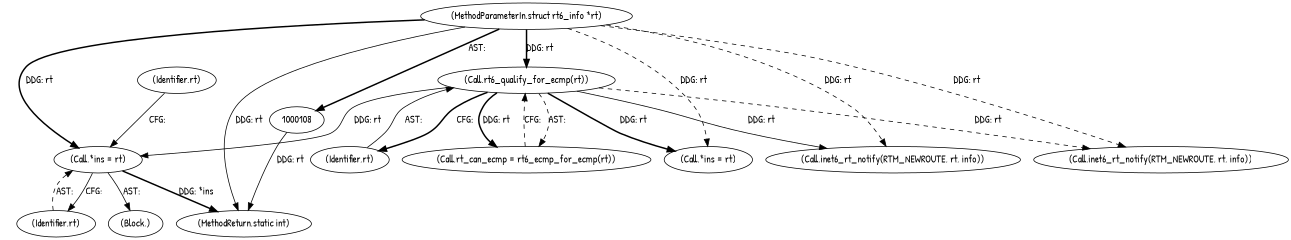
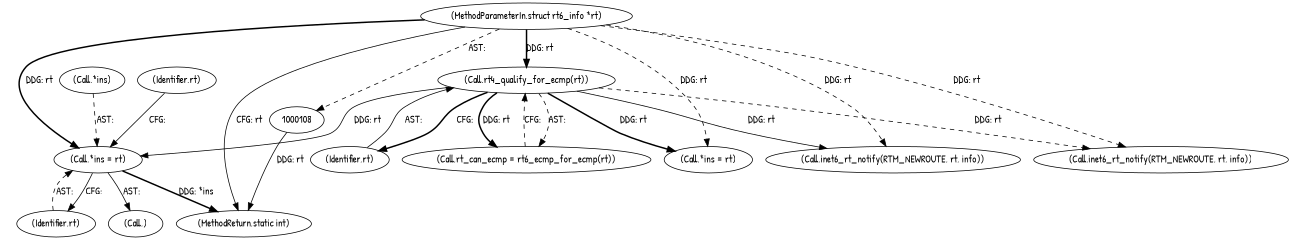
edge "(MethodParameterIn,struct rt6_info *rt)" -> "1000108": style bold -> dashed
node "(Call,*ins)": added
node "(Call,rt6_qualify_for_ecmp(rt))": label "(Call,rt6_qualify_for_ecmp(rt))" -> "(Call,rt4_qualify_for_ecmp(rt))"
edge "(MethodParameterIn,struct rt6_info *rt)" -> "(MethodReturn,static int)": label "DDG: rt" -> "CFG: rt"
node "(Block,)": label "(Block,)" -> "(Call,)"
